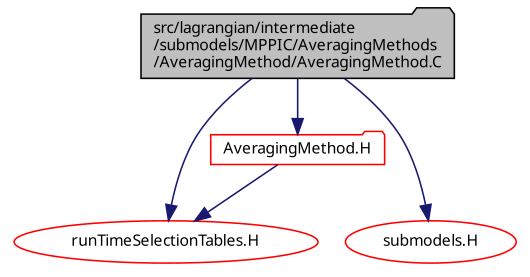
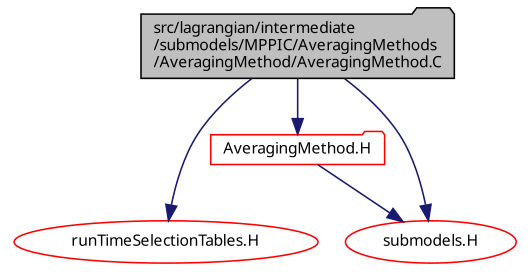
edge "AveragingMethod.H" -> "runTimeSelectionTables.H": now "AveragingMethod.H" -> "submodels.H"
